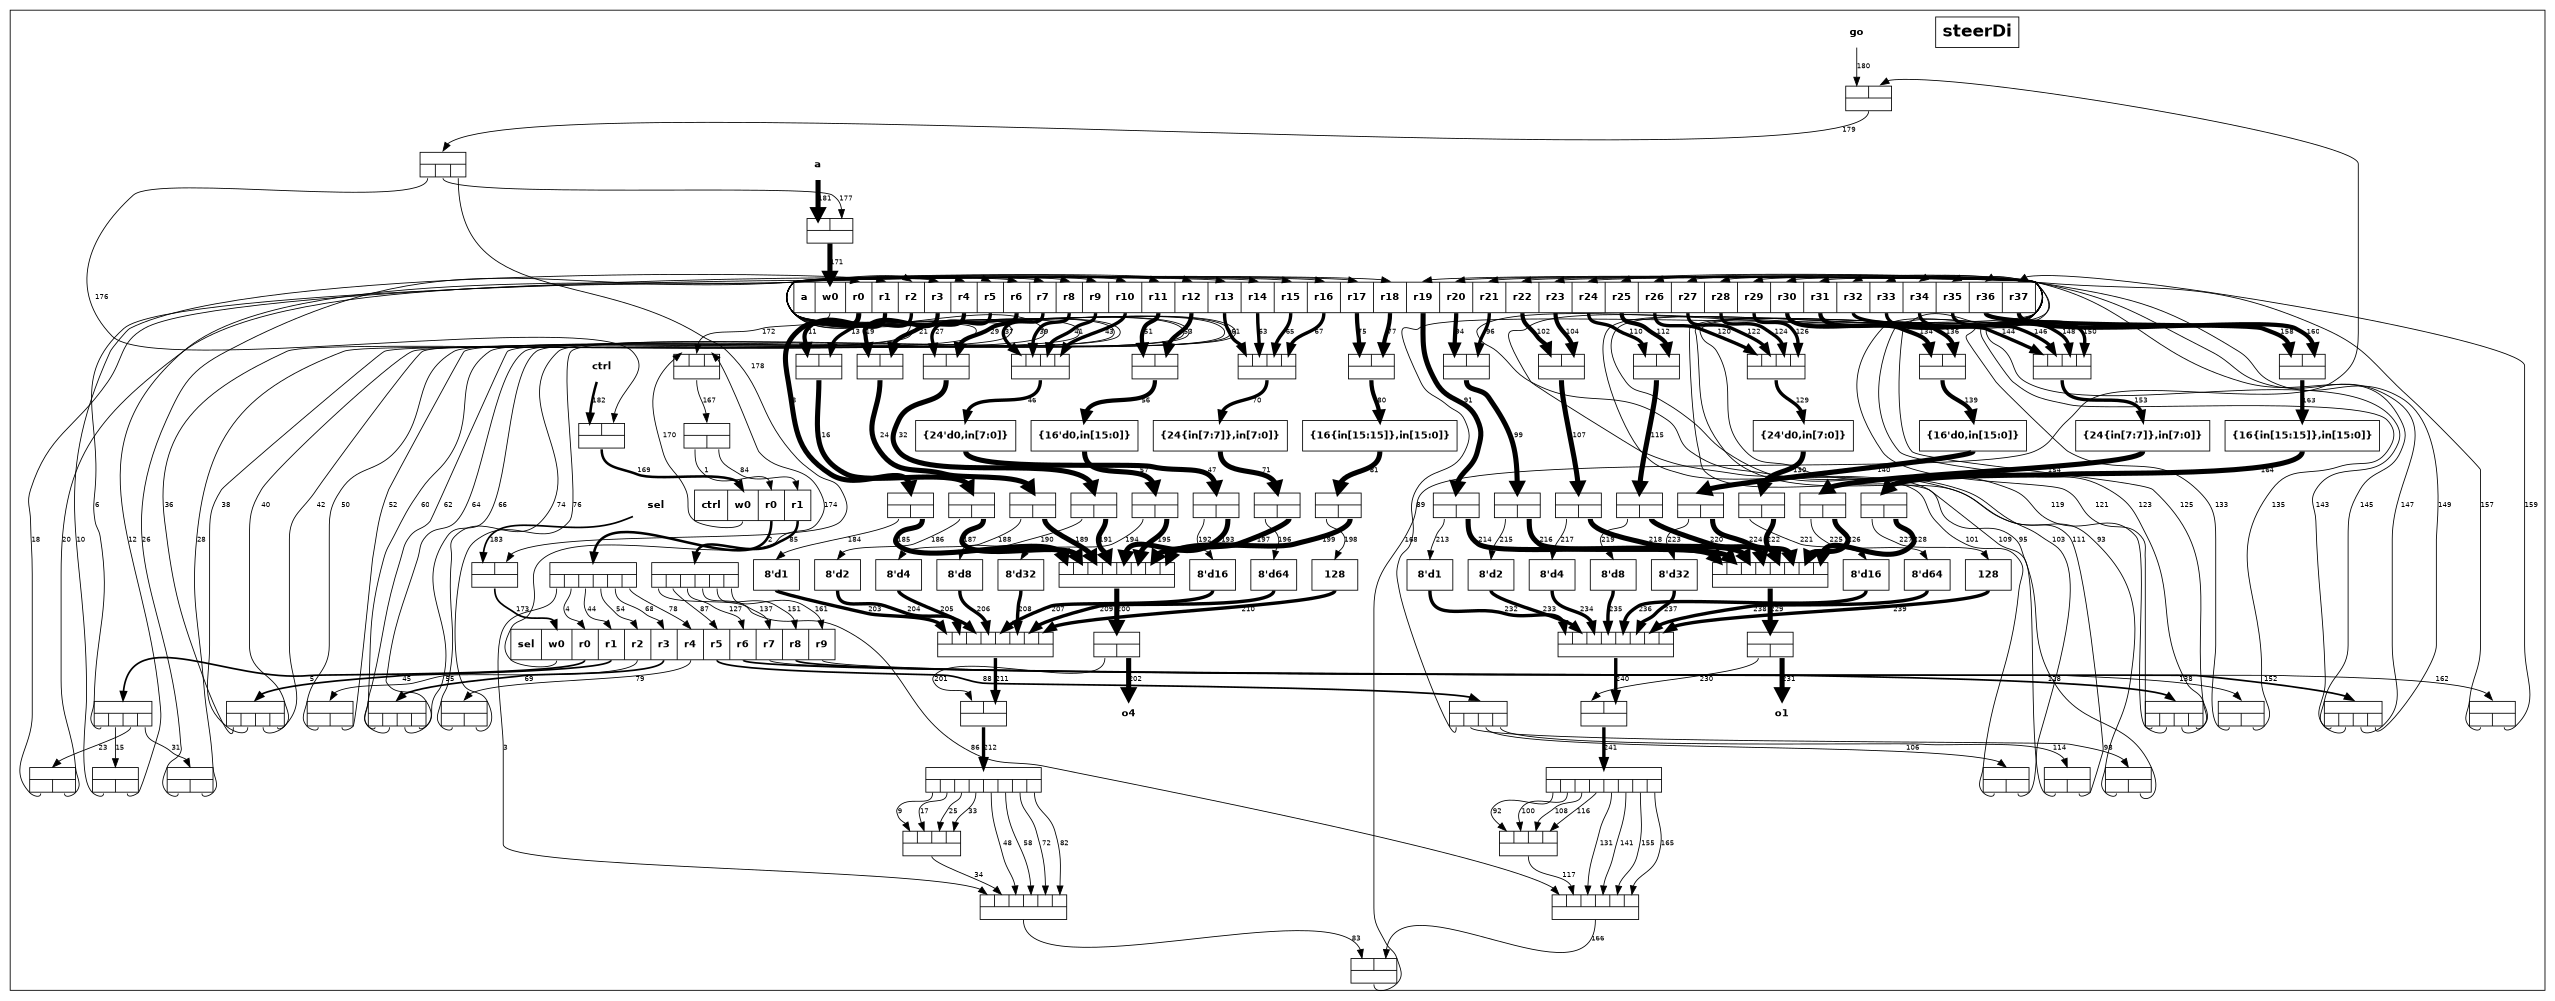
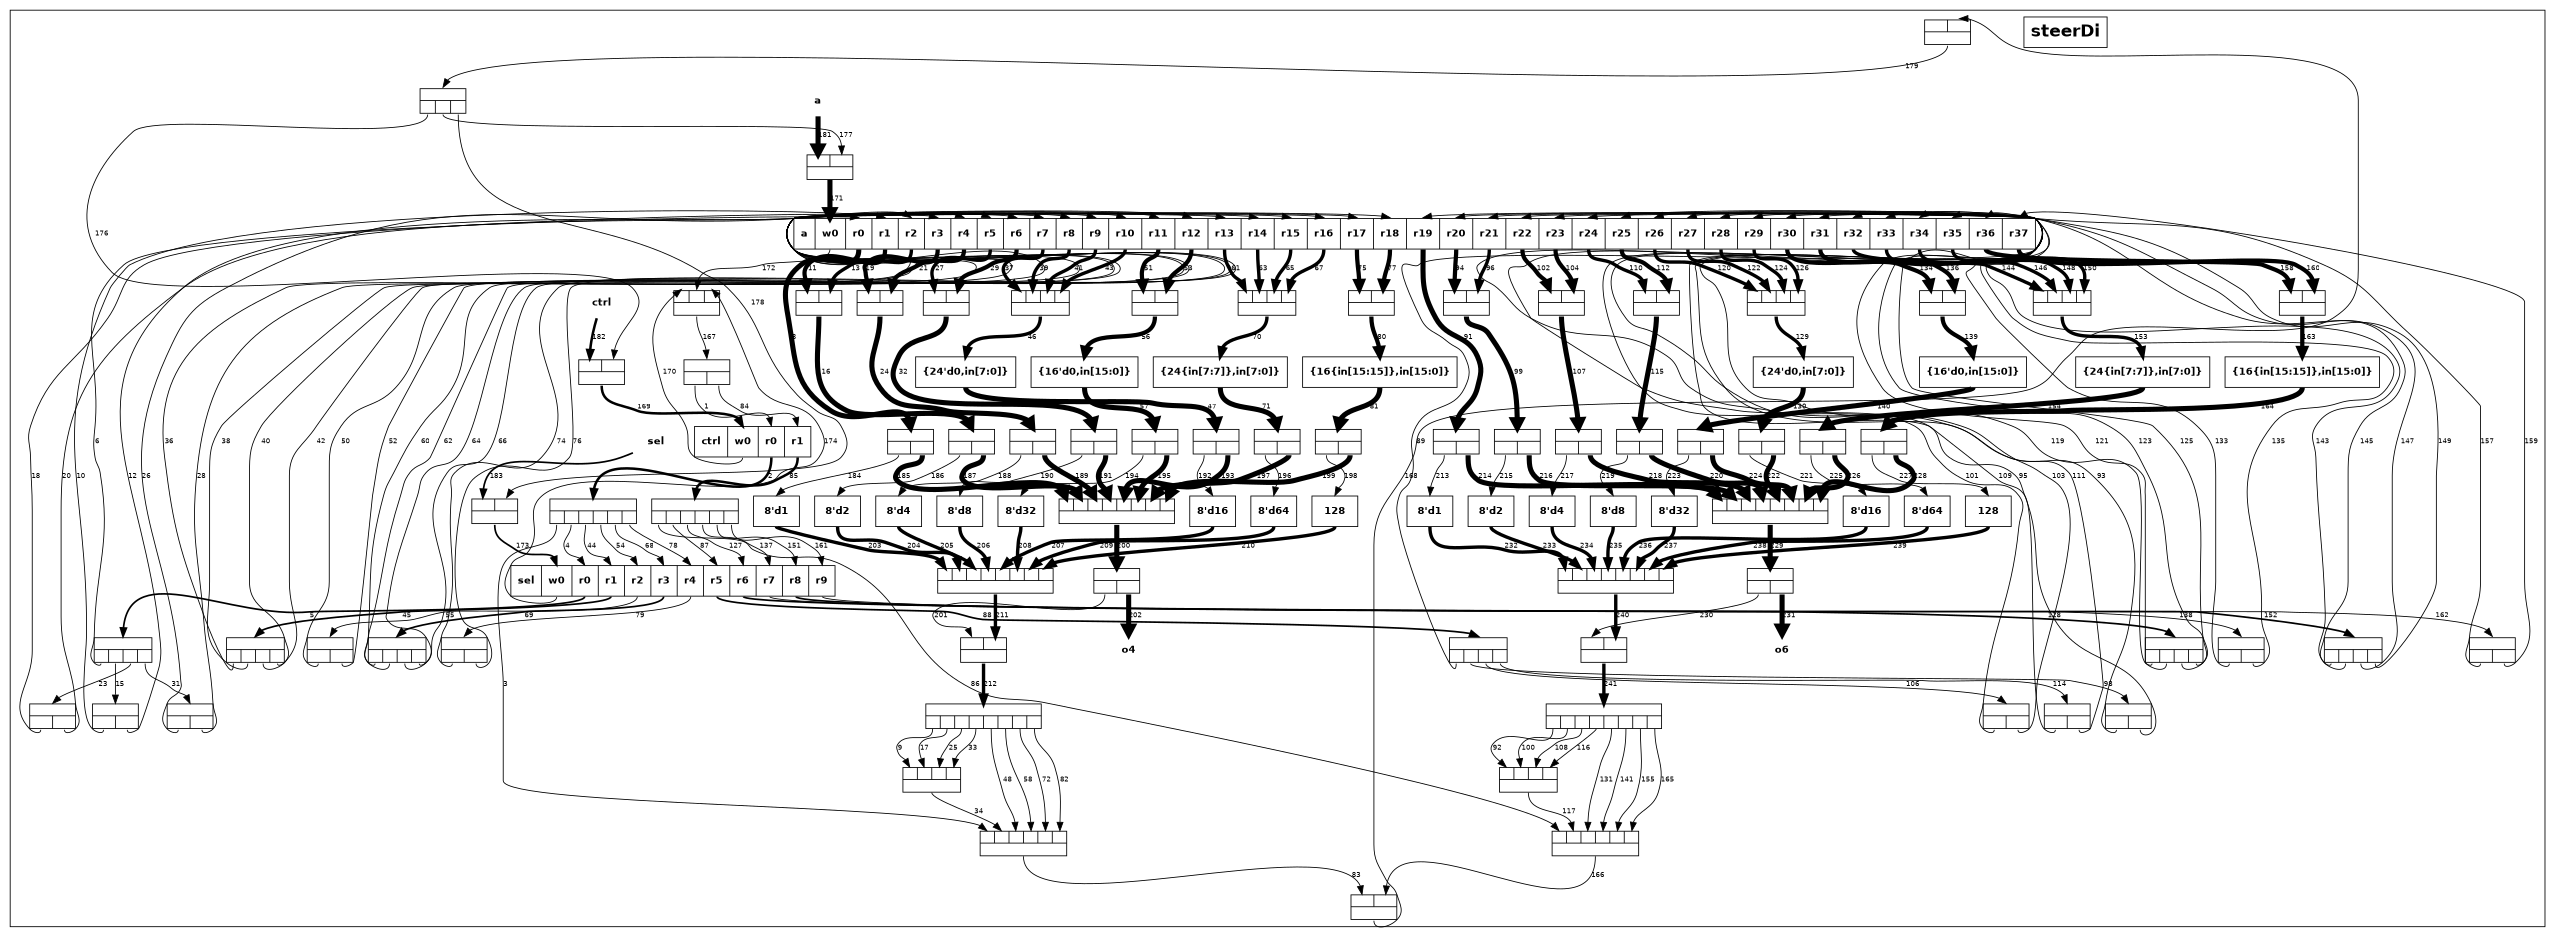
node "go": removed
node "o1": label "o1" -> "o6"
